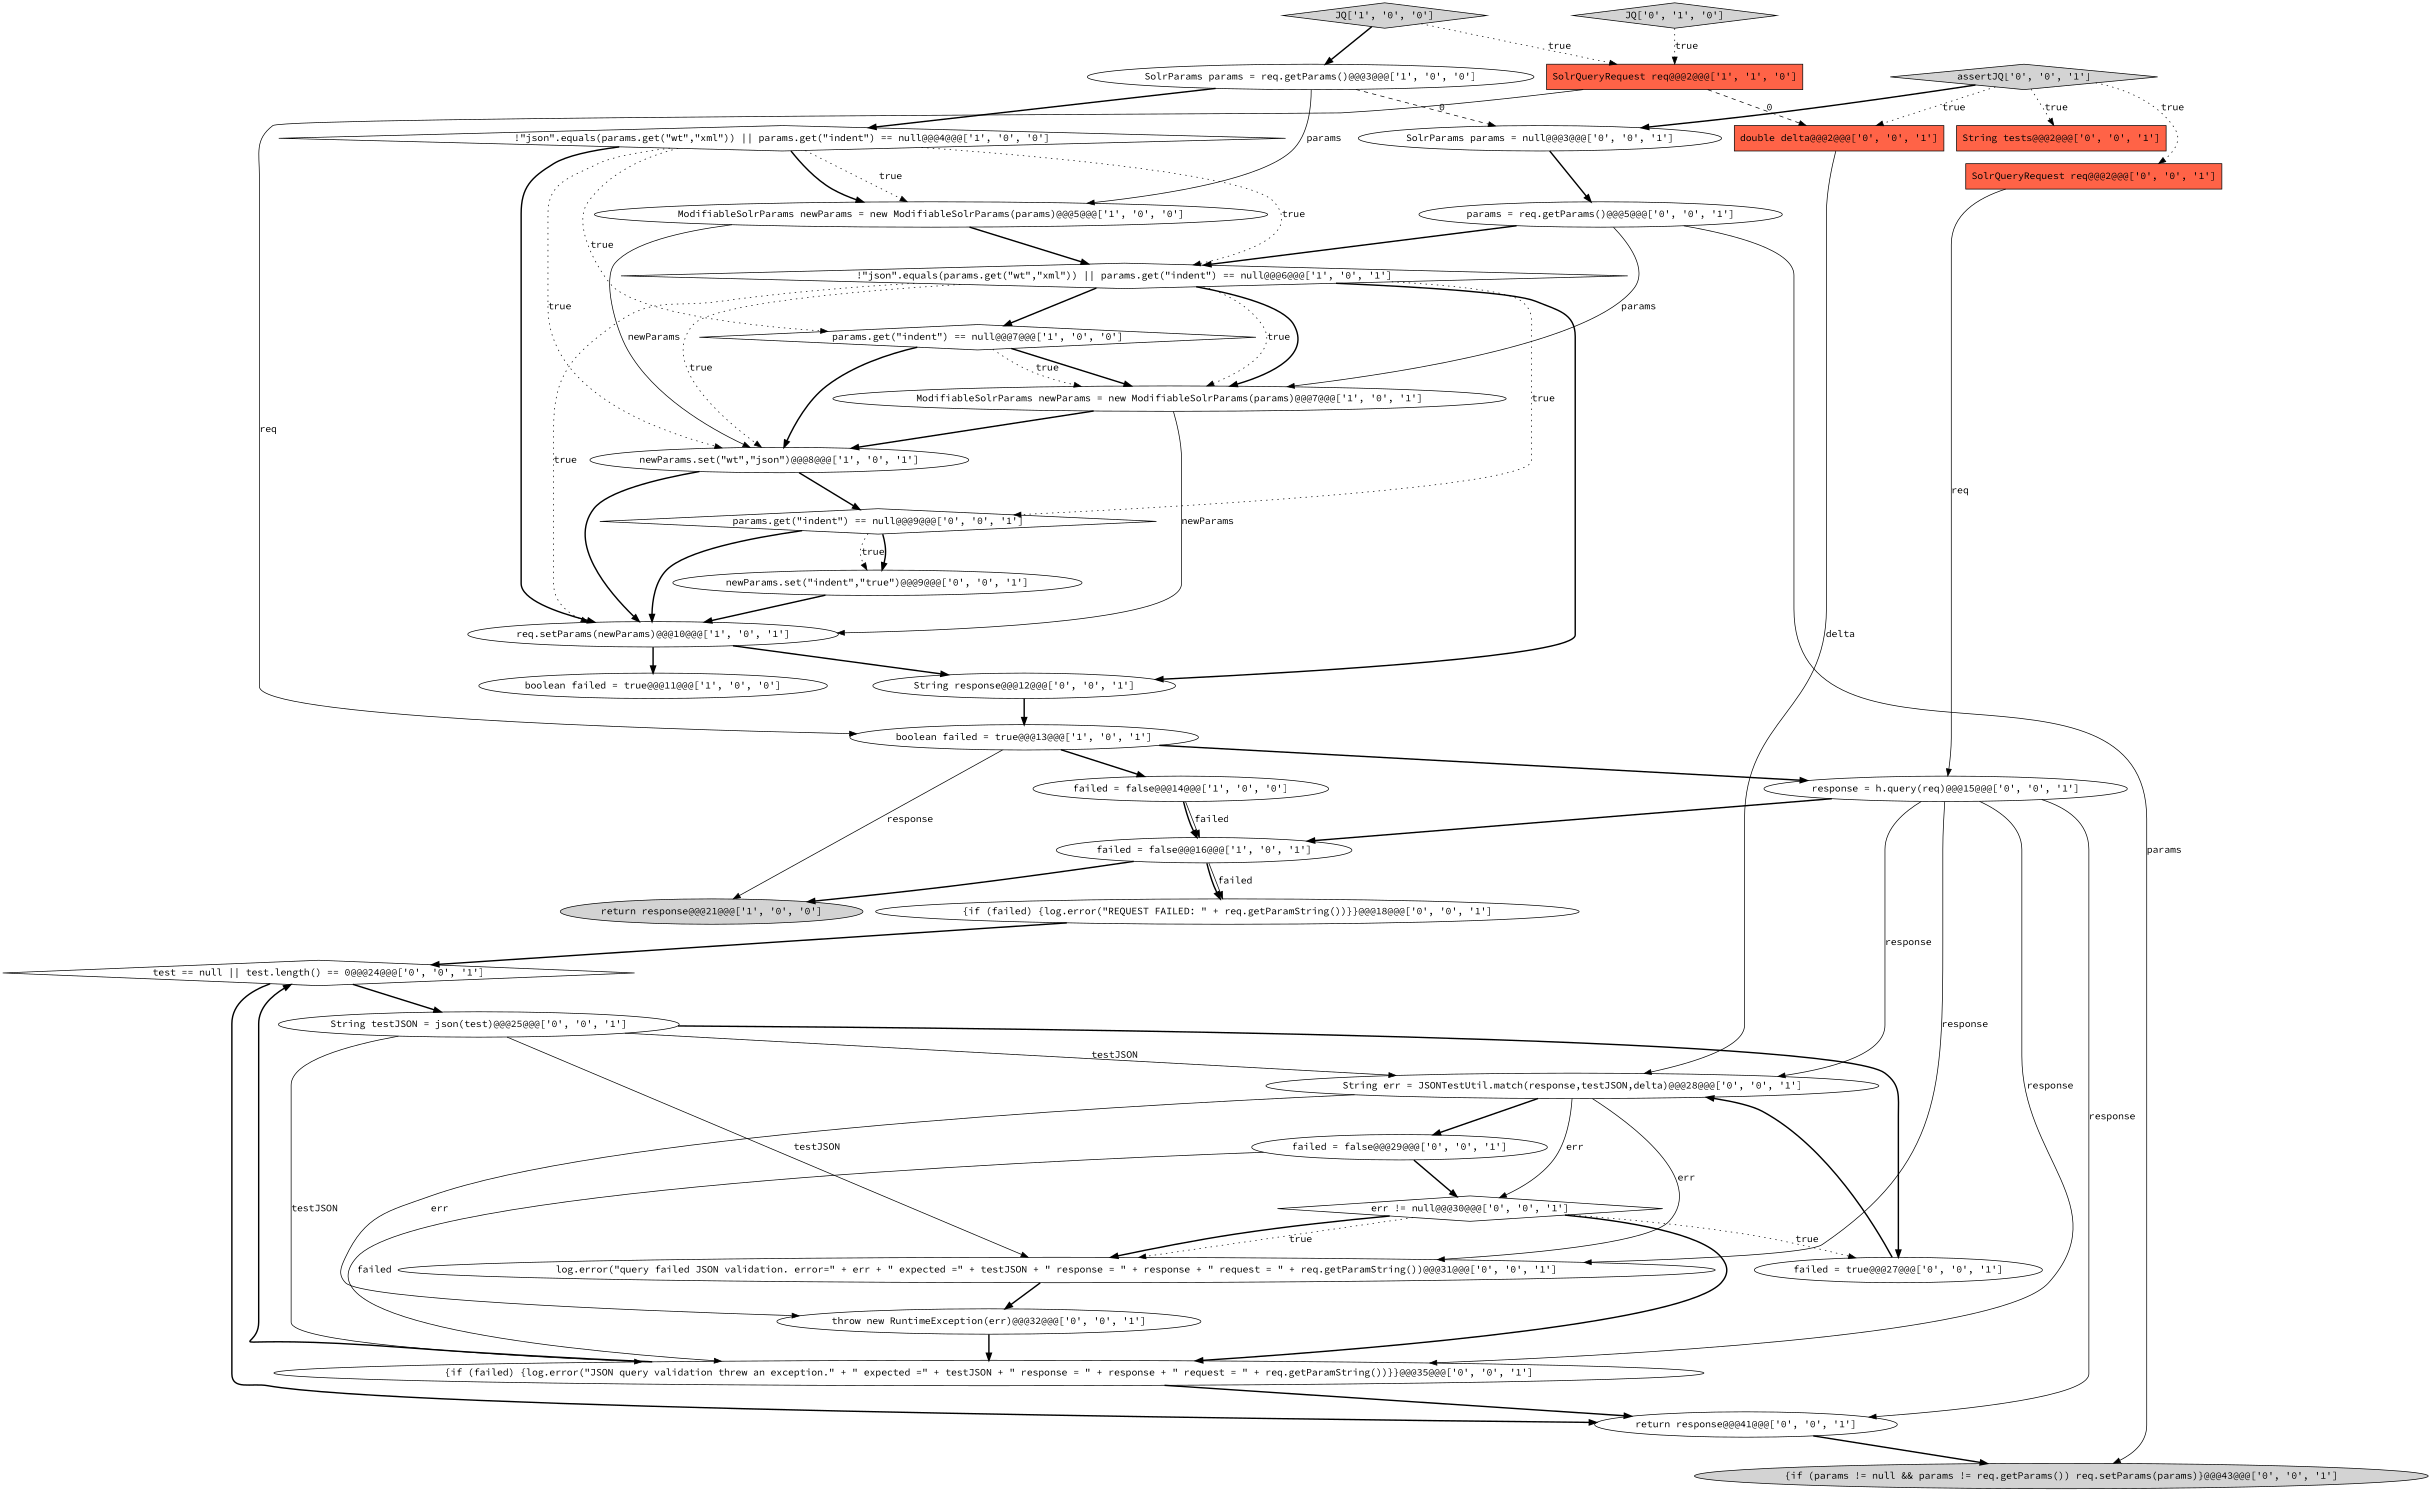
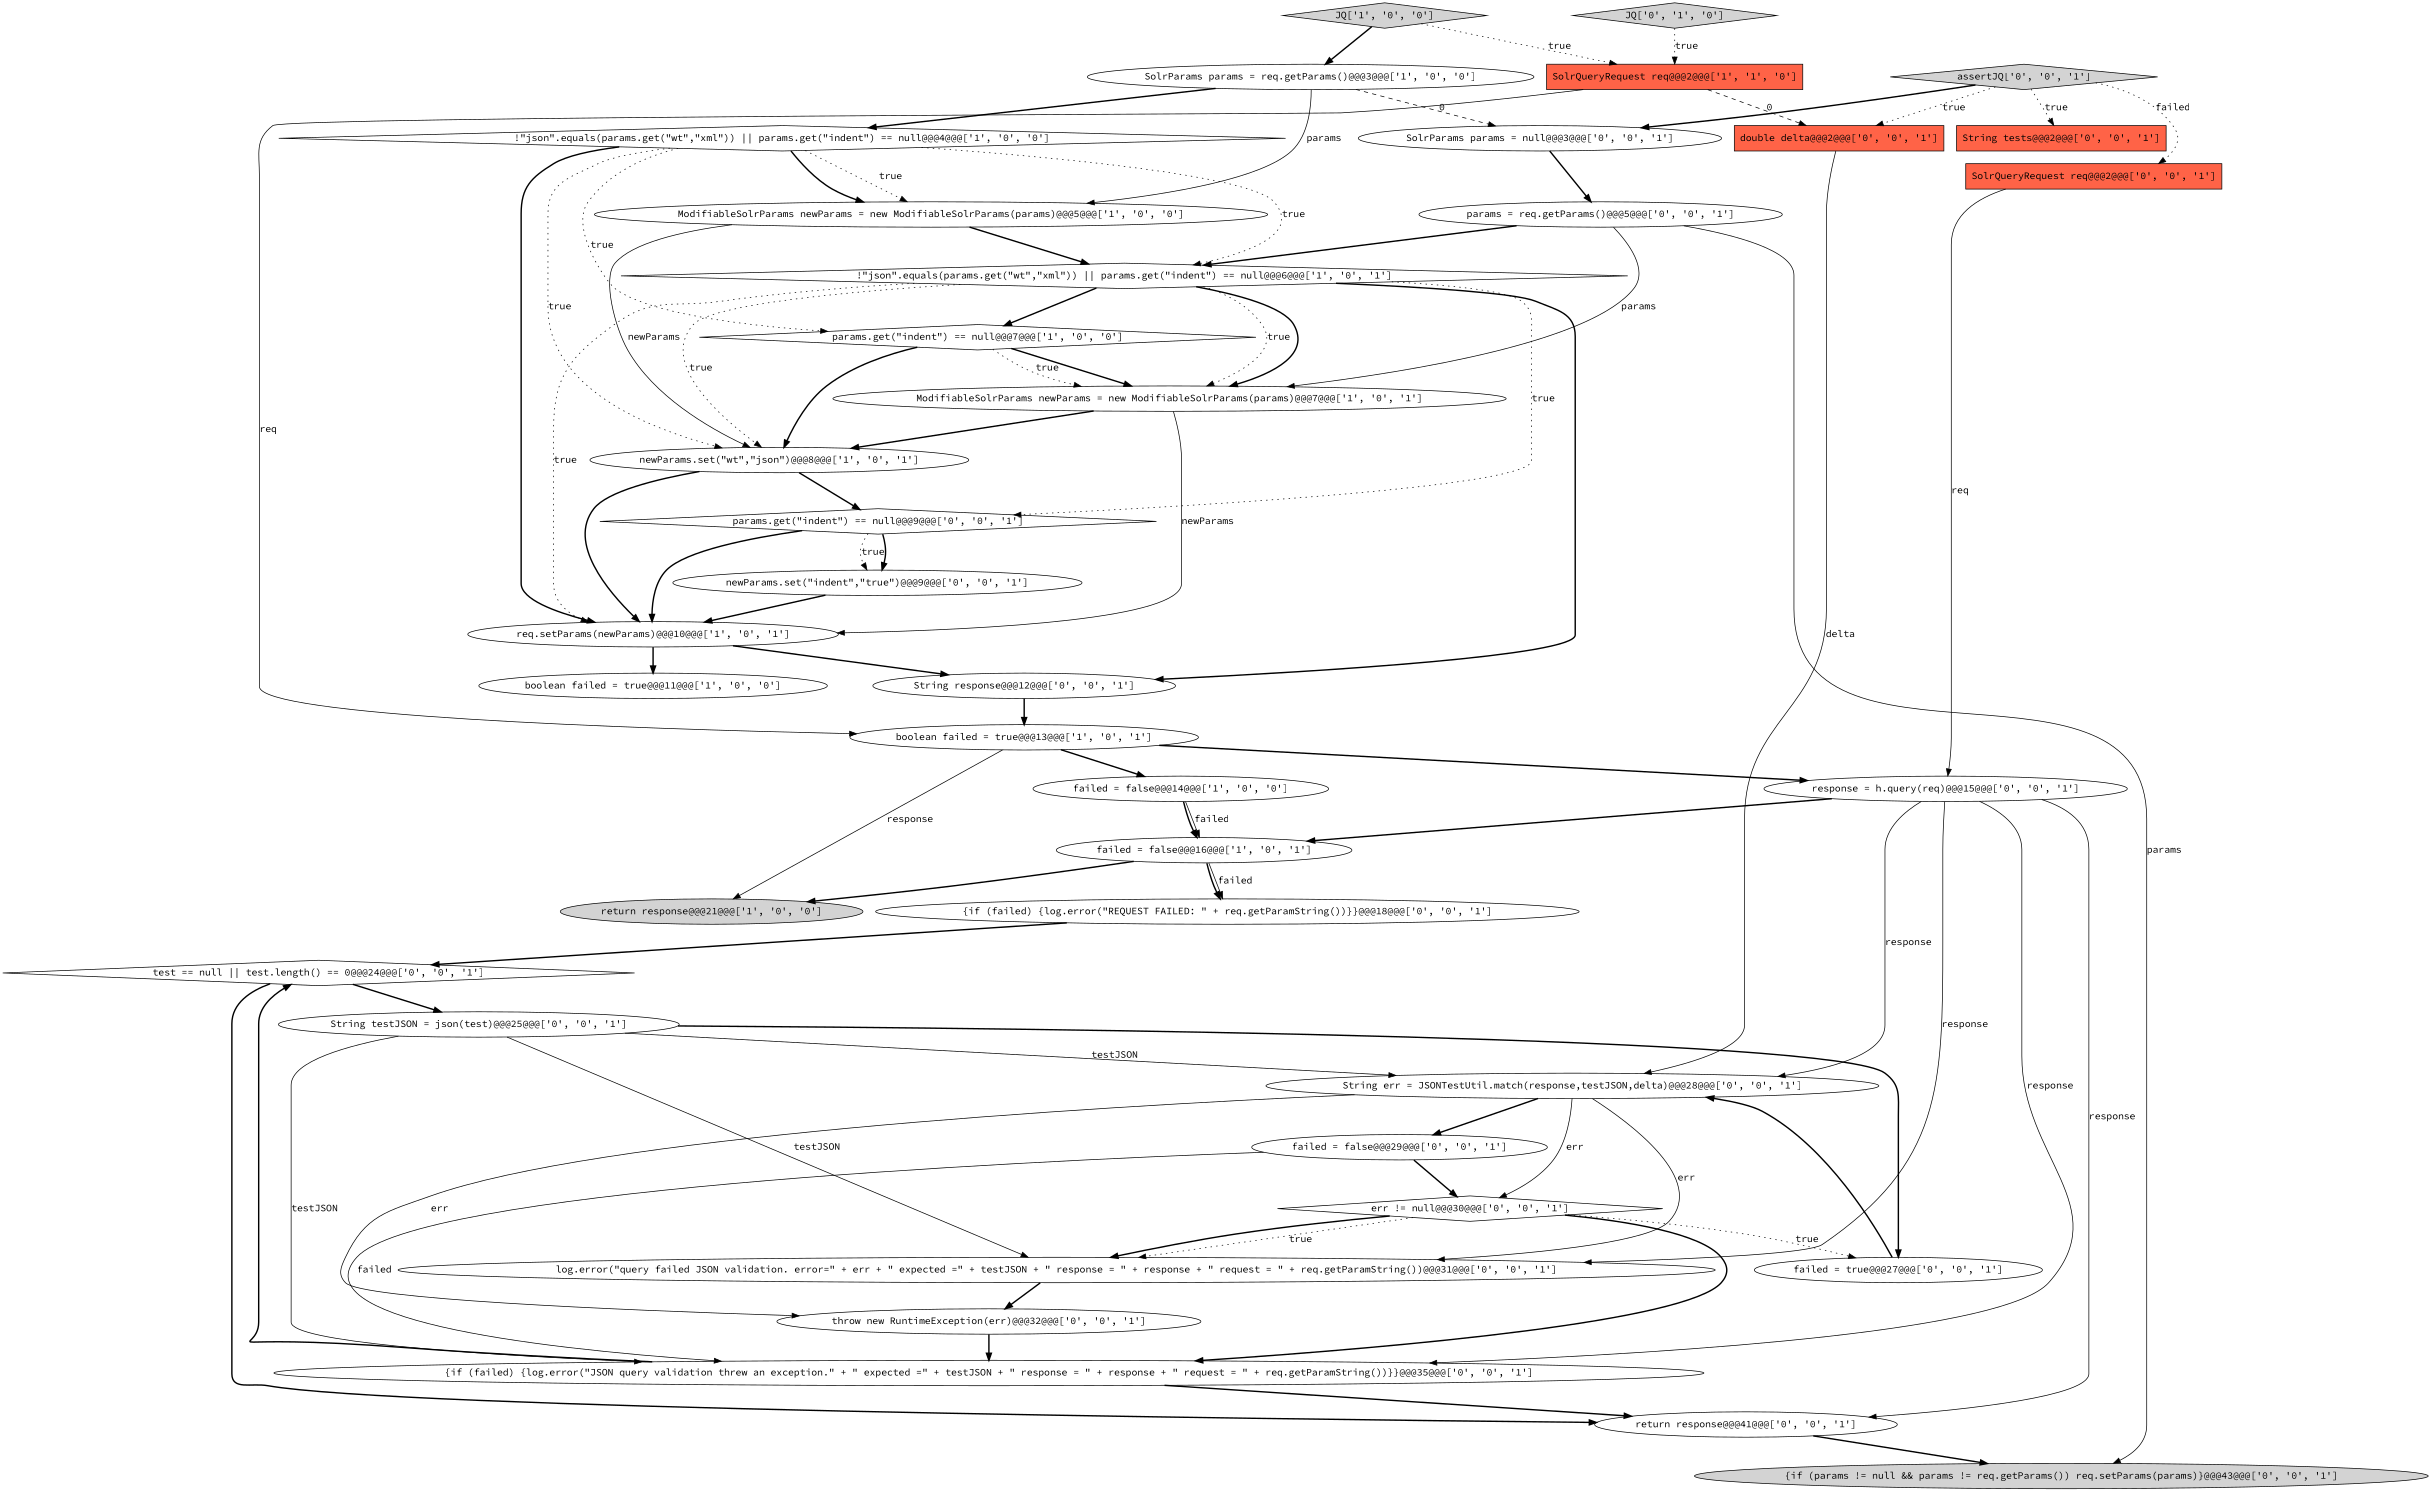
edge "assertJQ['0', '0', '1']" -> "SolrQueryRequest req@@@2@@@['0', '0', '1']": label "true" -> "failed"
